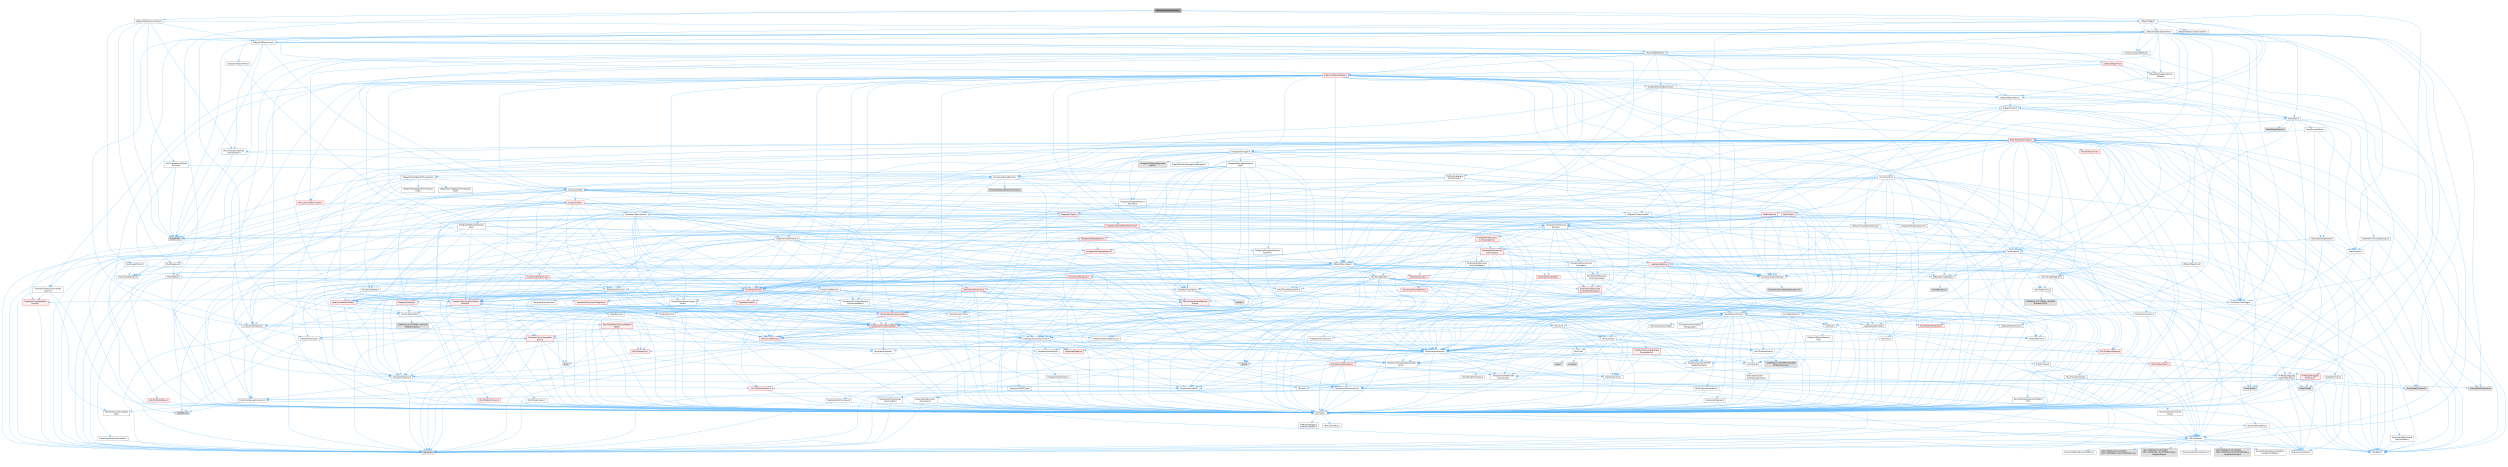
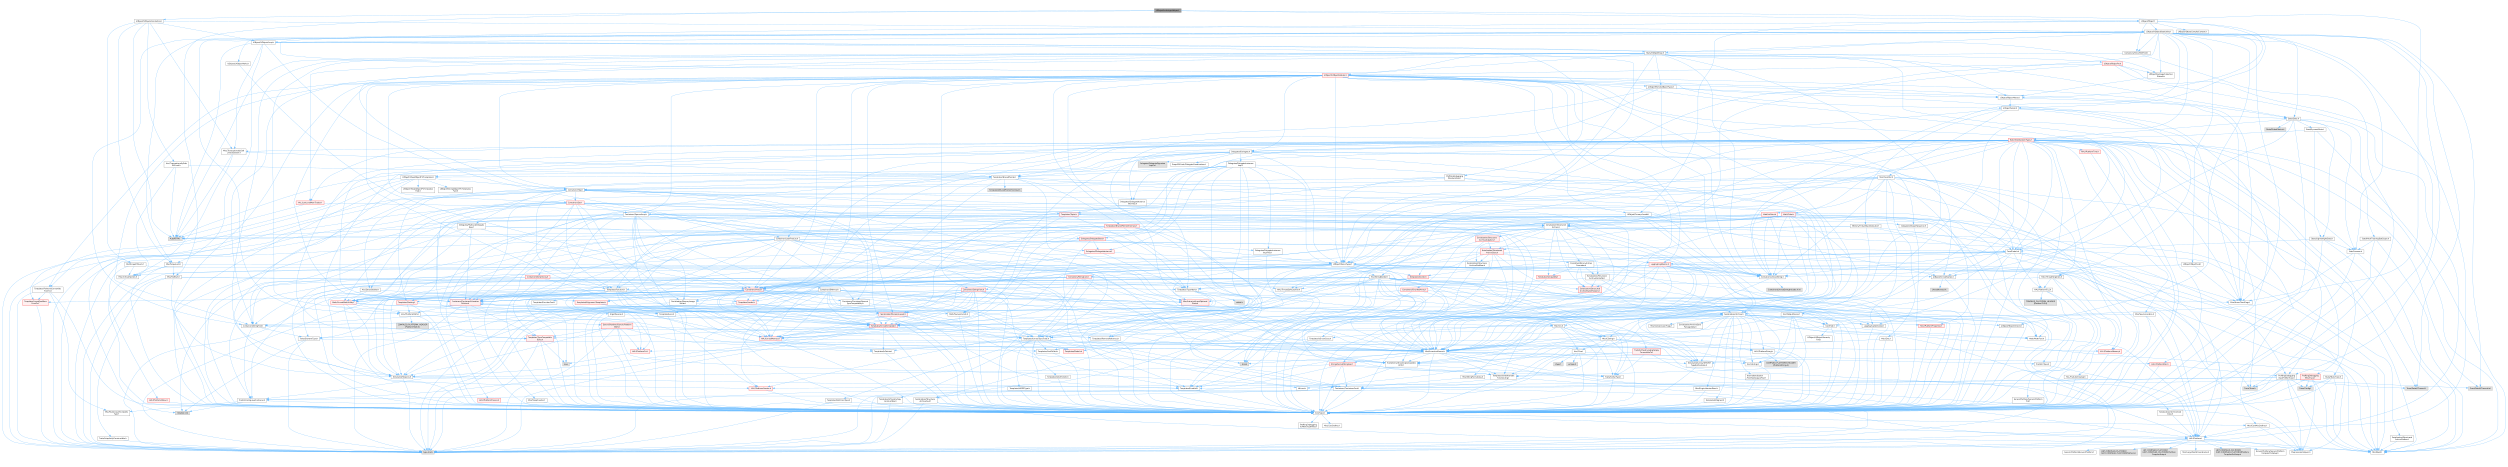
edge "UObject/UObjectBaseUtility.h" -> "AutoRTFM.h": now "UObject/UObjectBaseUtility.h" -> "Misc/ScopeLock.h"
edge "Serialization/Structured ArchiveAdapters.h" -> "Templates/UniqueObj.h": now "Formatters/BinaryArchive Formatter.h" -> "Templates/UniqueObj.h"
